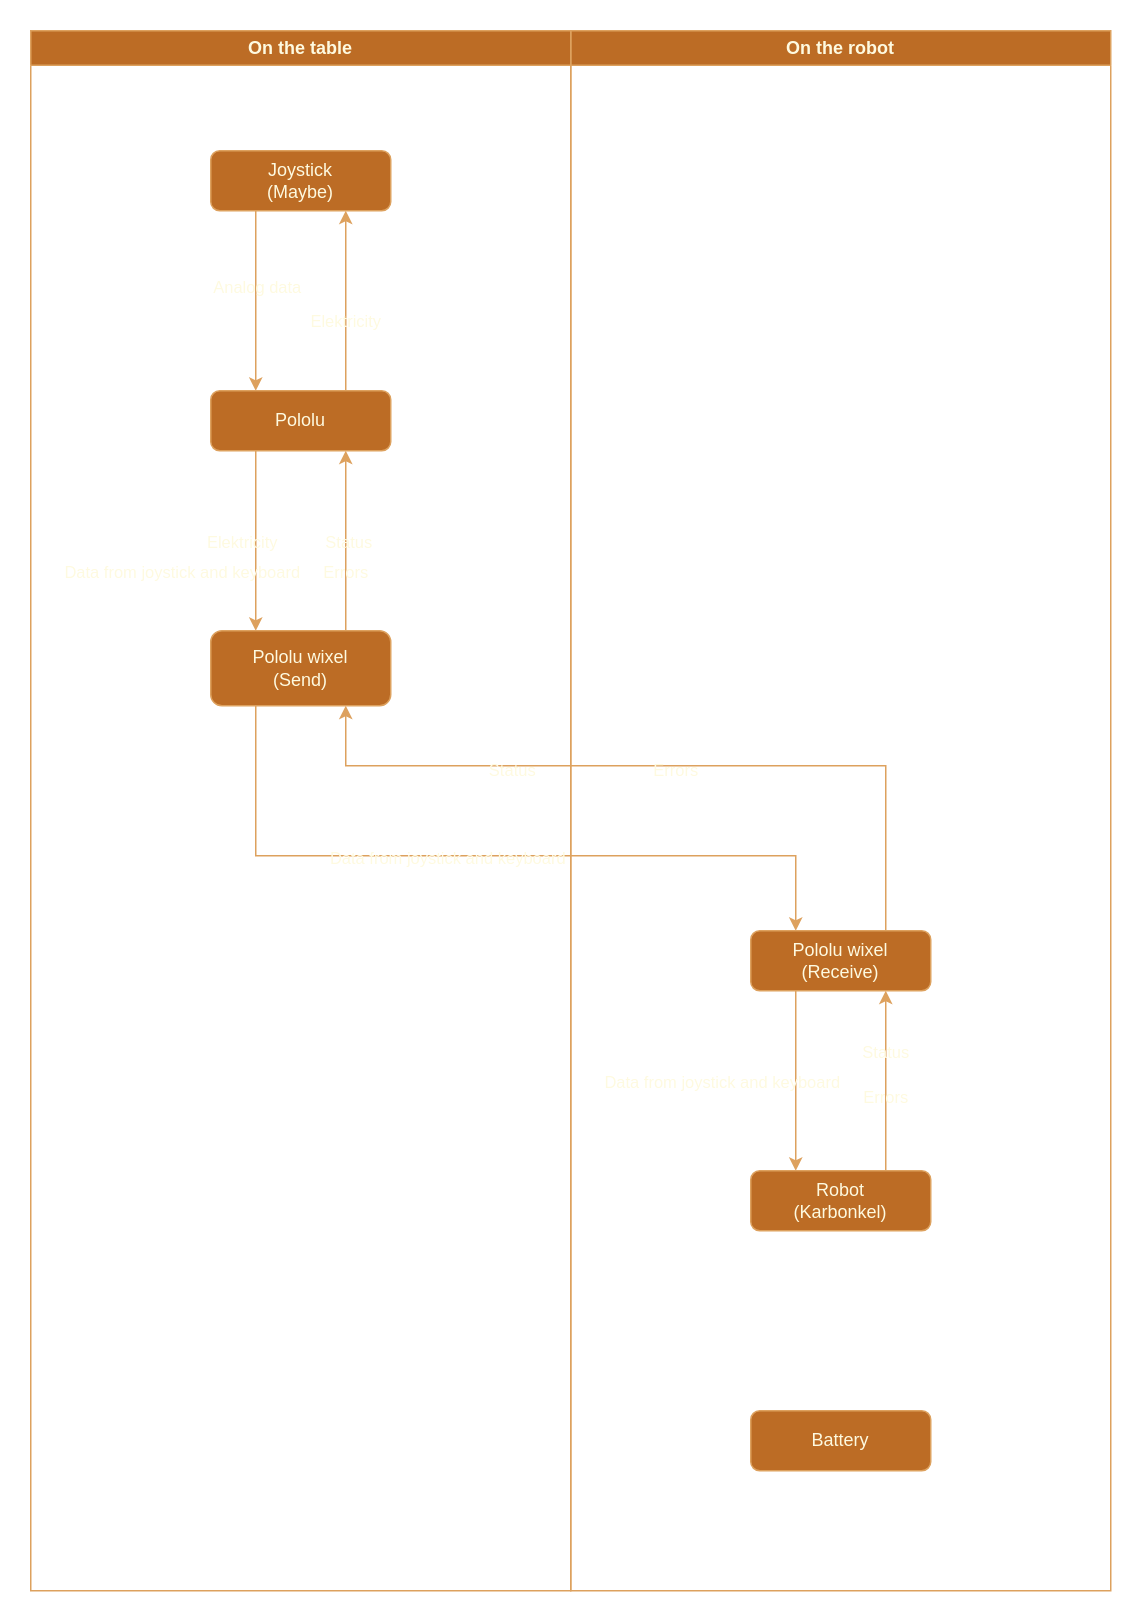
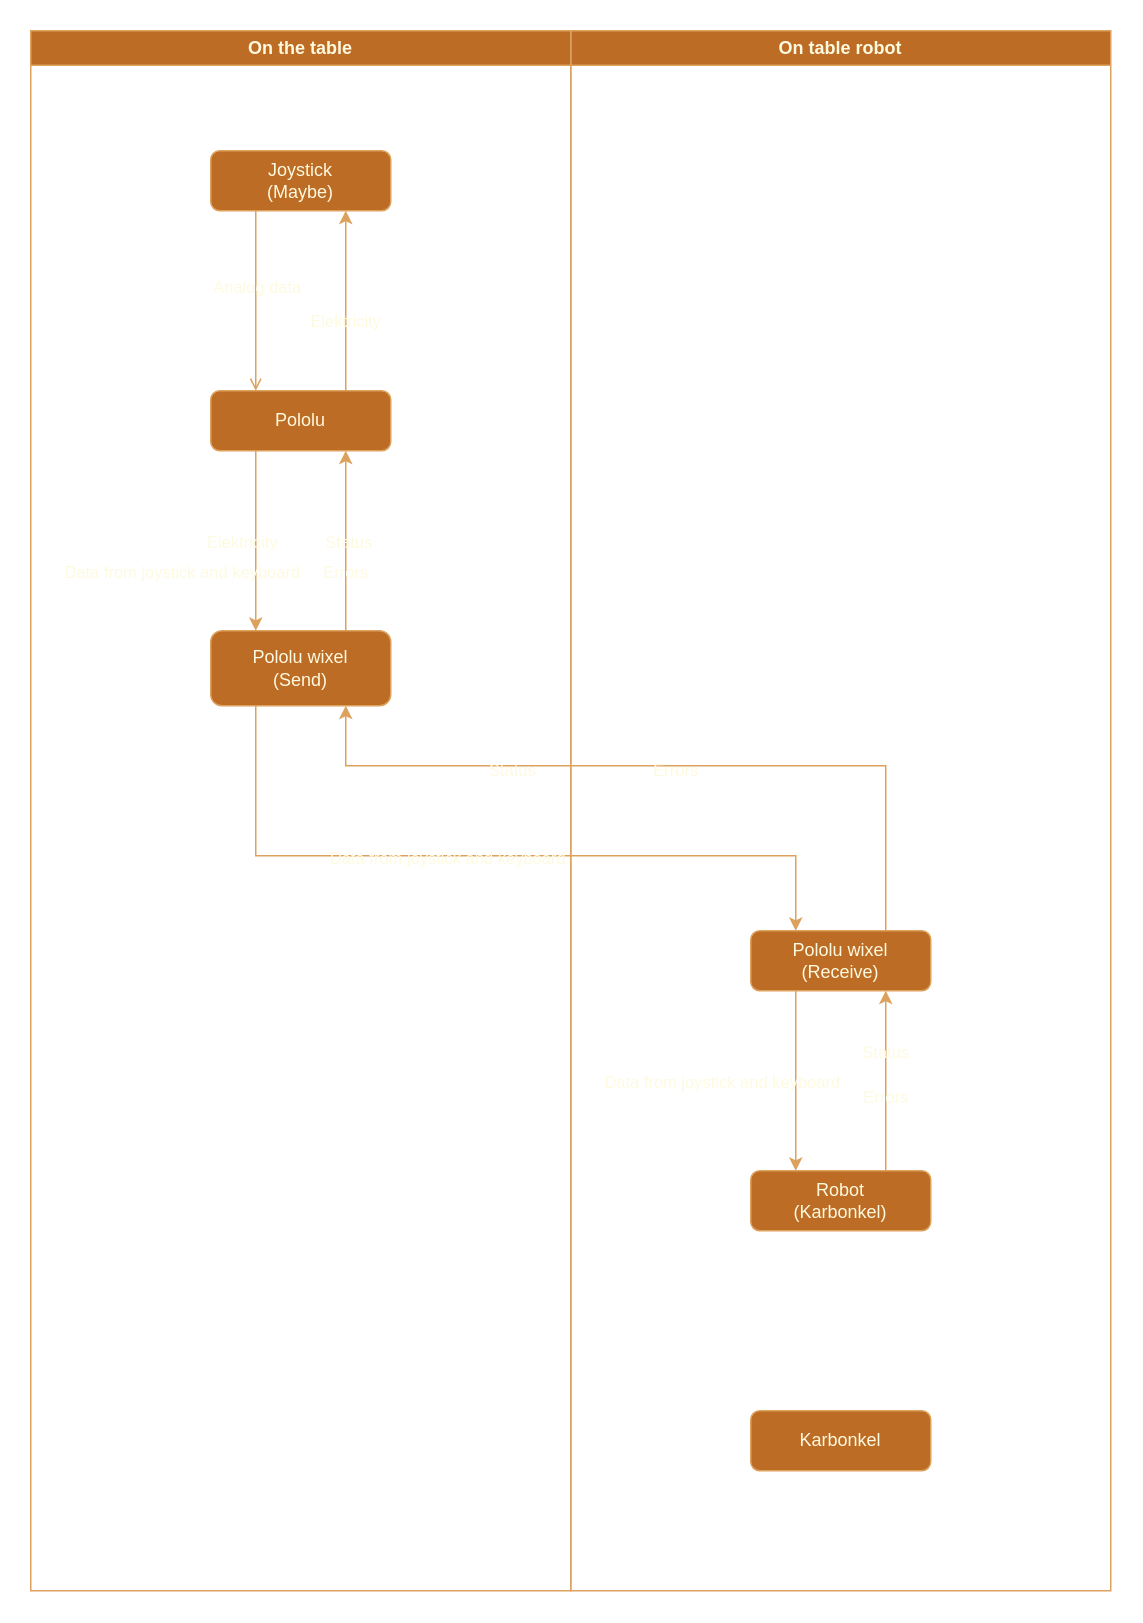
node "On the robot": label "On the robot" -> "On table robot"
edge "Joystick (Maybe)" -> "Pololu": arrowhead classic -> open
node "Battery": label "Battery" -> "Karbonkel"
